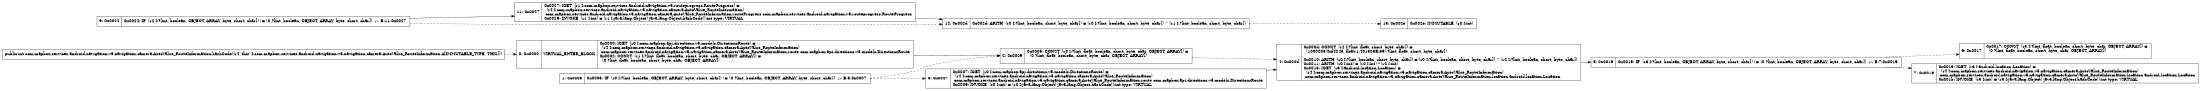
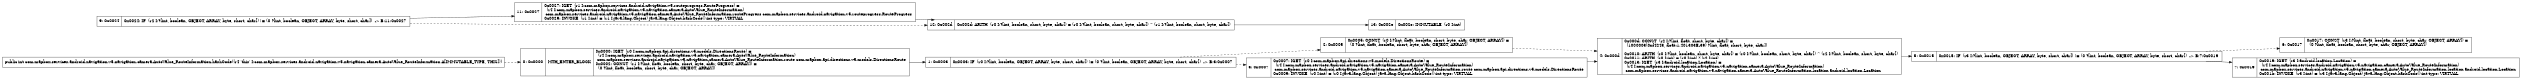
edge "12: 0x002d" -> "13: 0x002e": style dashed -> solid
node "0: 0x0000": text "VIRTUAL_ENTER_BLOCK" -> "MTH_ENTER_BLOCK"
edge "0: 0x0000" -> "2: 0x0005": now "0: 0x0000" -> "1: 0x0003"
edge "5: 0x0015" -> "7: 0x0019": style dashed -> solid
